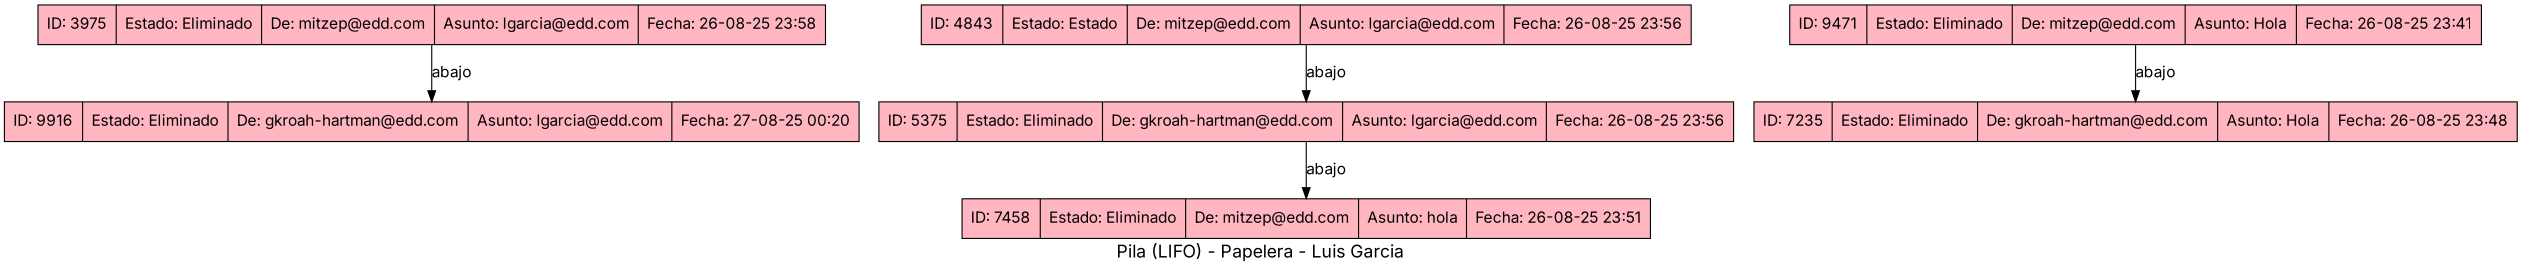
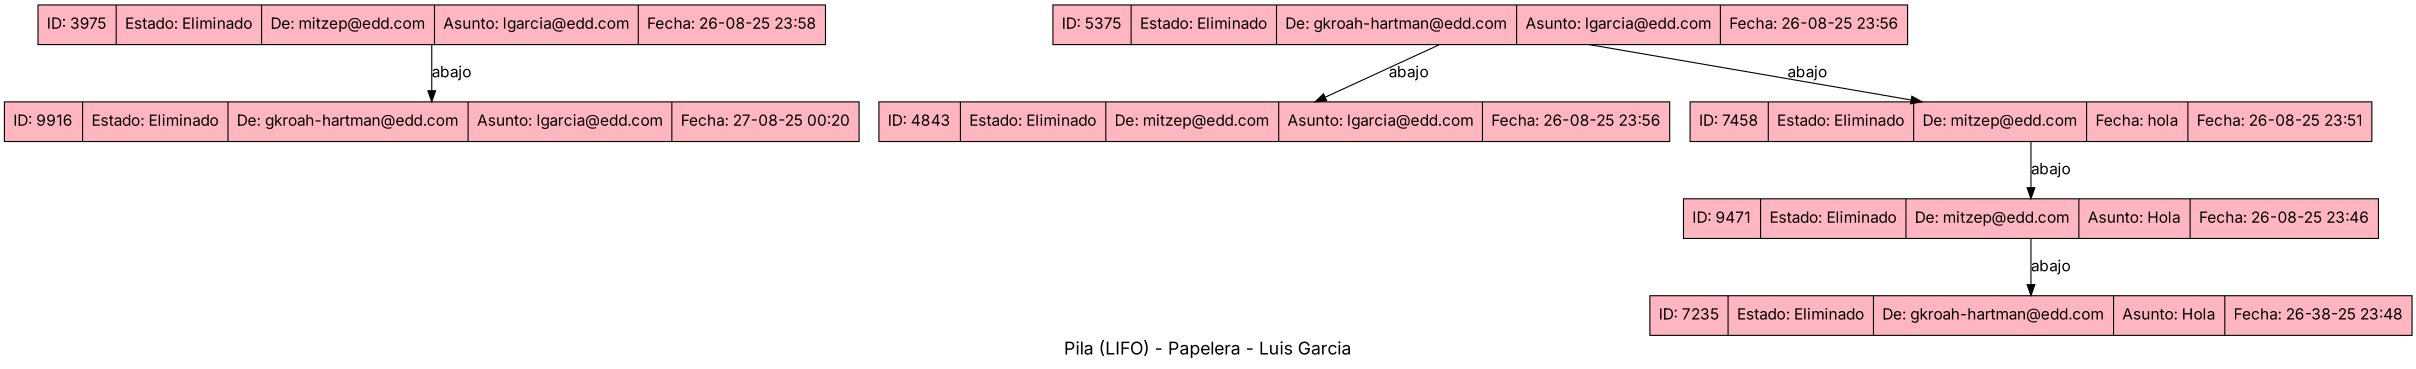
node "ID: 4843": text "Estado: Estado" -> "Estado: Eliminado"
node "ID: 9471": text "Fecha: 26-08-25 23:41" -> "Fecha: 26-08-25 23:46"
edge "ID: 4843" -> "ID: 5375": reversed
node "ID: 7235": text "Fecha: 26-08-25 23:48" -> "Fecha: 26-38-25 23:48"
edge "ID: 7458" -> "ID: 9471": added, label "abajo"
node "ID: 7458": text "Asunto: hola" -> "Fecha: hola"
